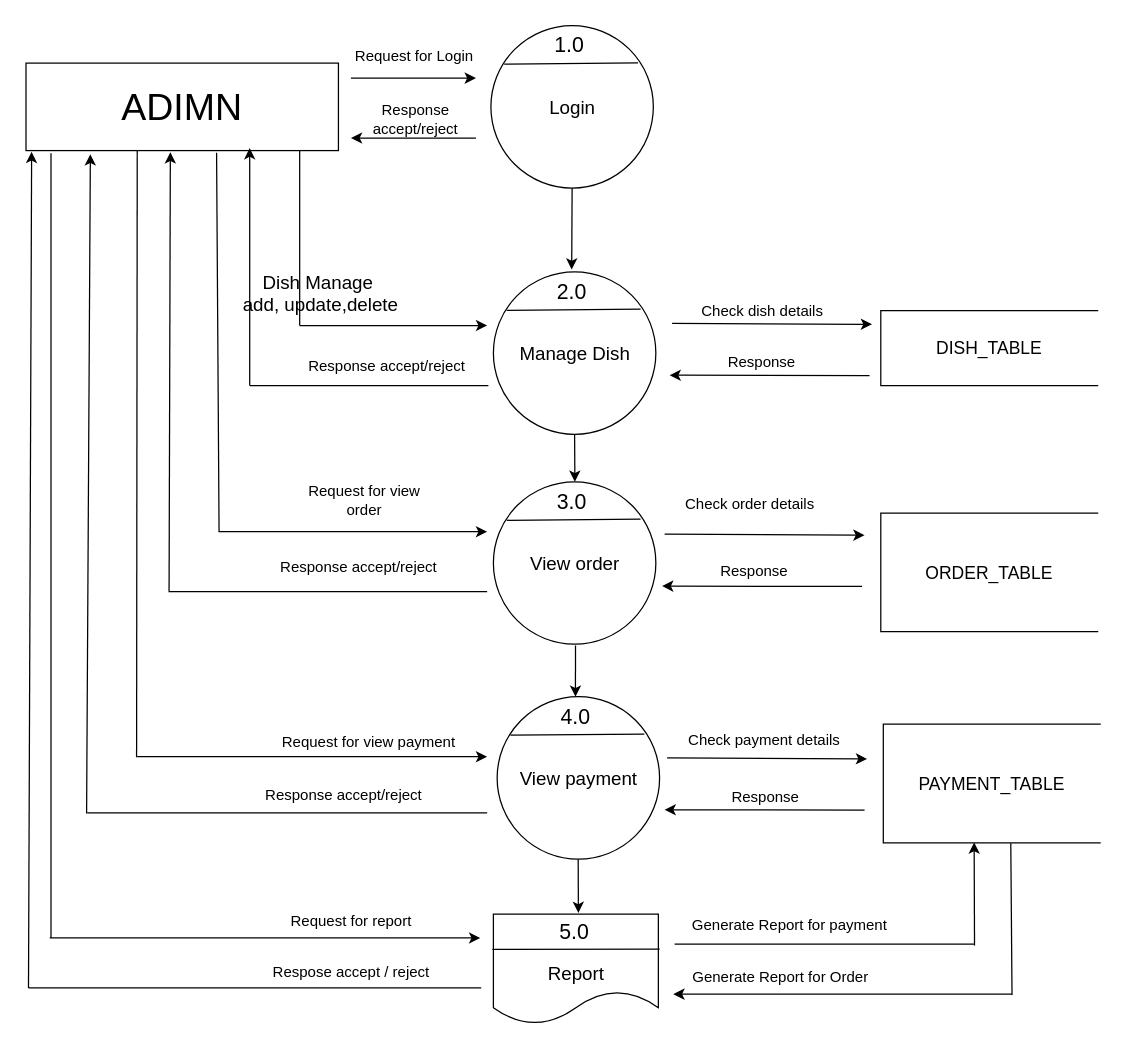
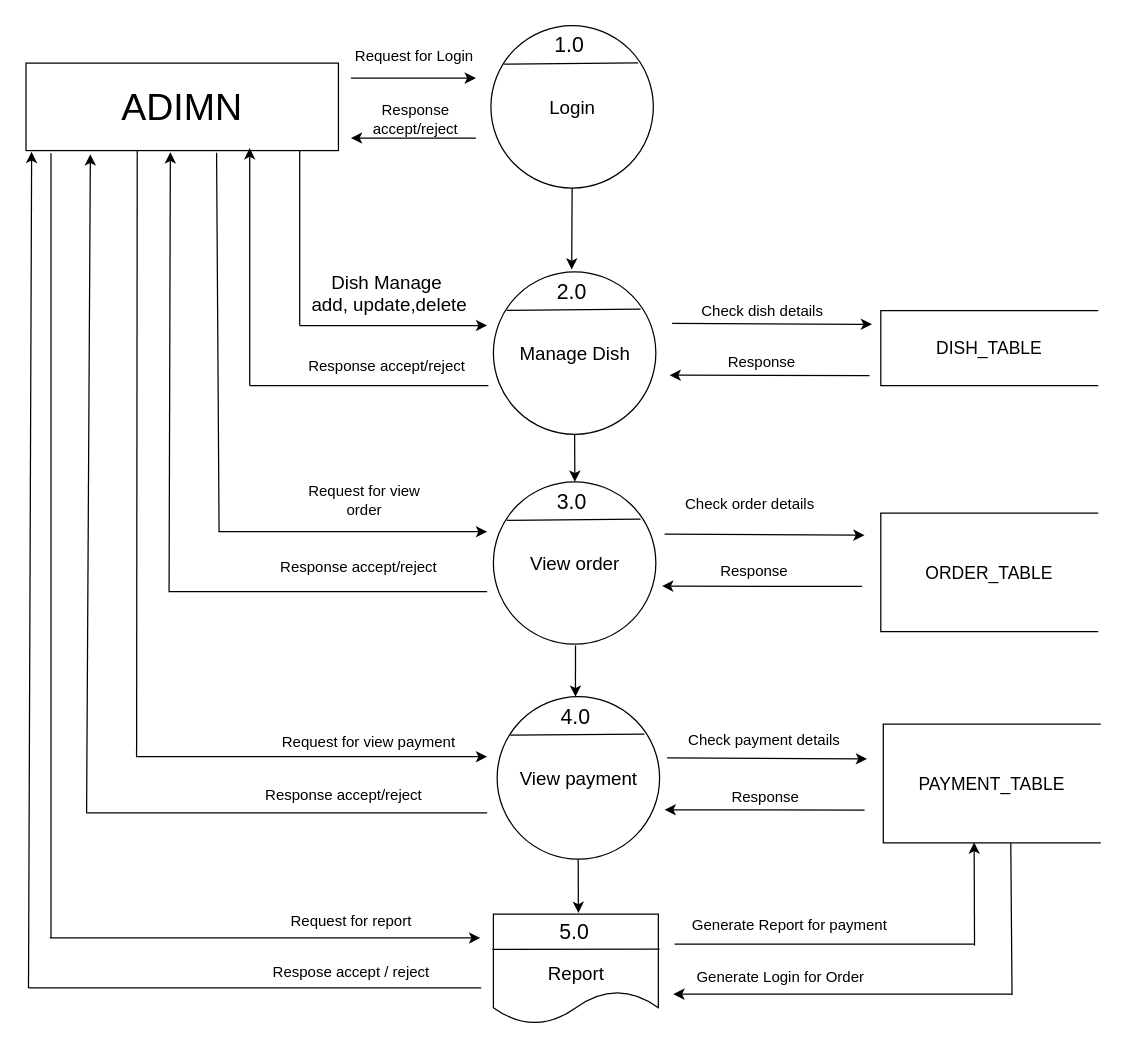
node "Dish Manage add, update,delete": moved (320, 293) -> (389, 293)
node "Generate Report for Order": label "Generate Report for Order" -> "Generate Login for Order"
